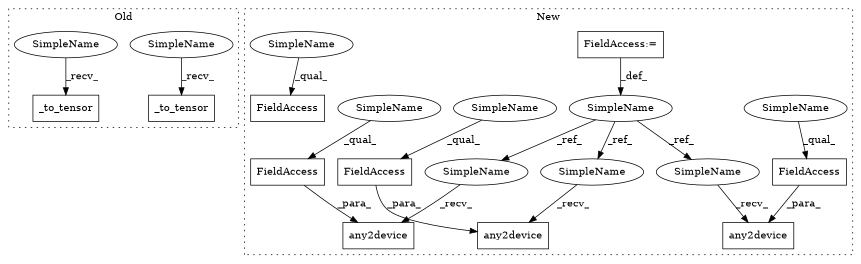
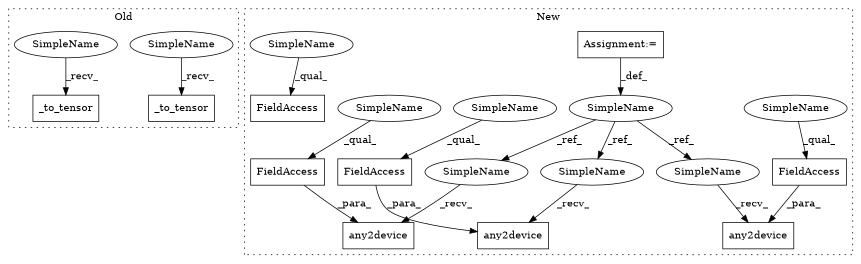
node "FieldAccess:=": label "FieldAccess:=" -> "Assignment:="
